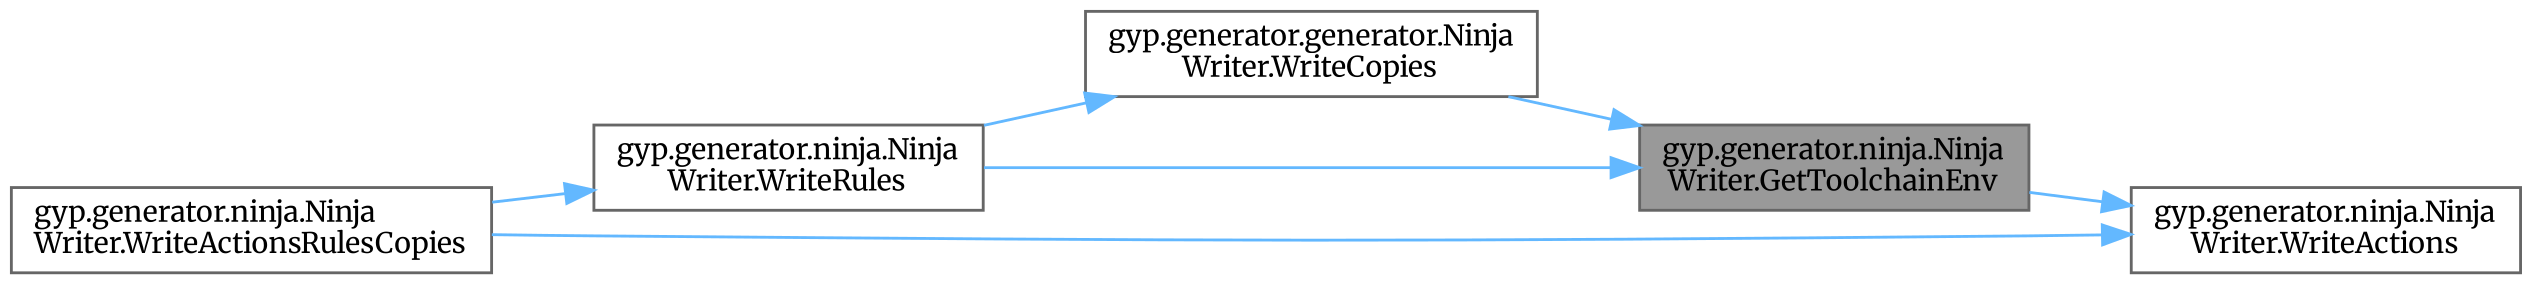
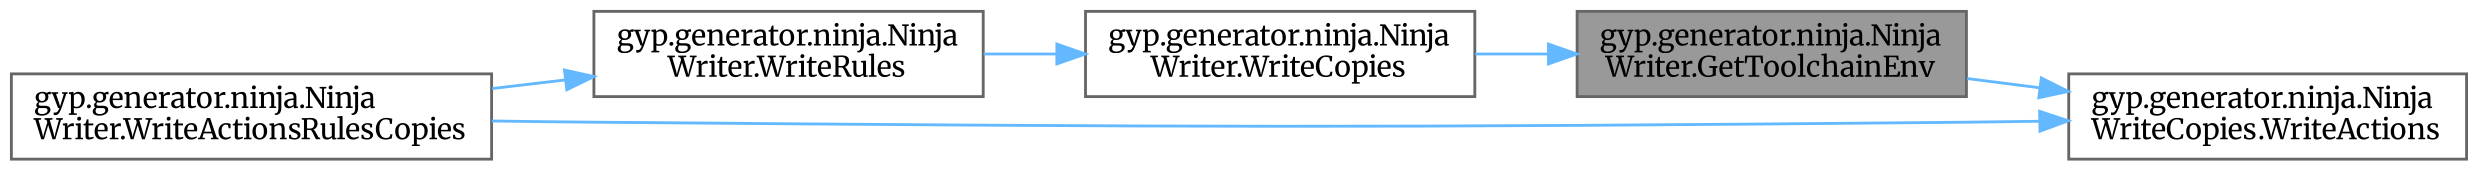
node "gyp.generator.generator.Ninja Writer.WriteCopies": label "gyp.generator.generator.Ninja Writer.WriteCopies" -> "gyp.generator.ninja.Ninja Writer.WriteCopies"
edge "gyp.generator.ninja.Ninja Writer.WriteRules" -> "gyp.generator.ninja.Ninja Writer.GetToolchainEnv": removed
node "gyp.generator.ninja.Ninja Writer.WriteActions": label "gyp.generator.ninja.Ninja Writer.WriteActions" -> "gyp.generator.ninja.Ninja WriteCopies.WriteActions"
